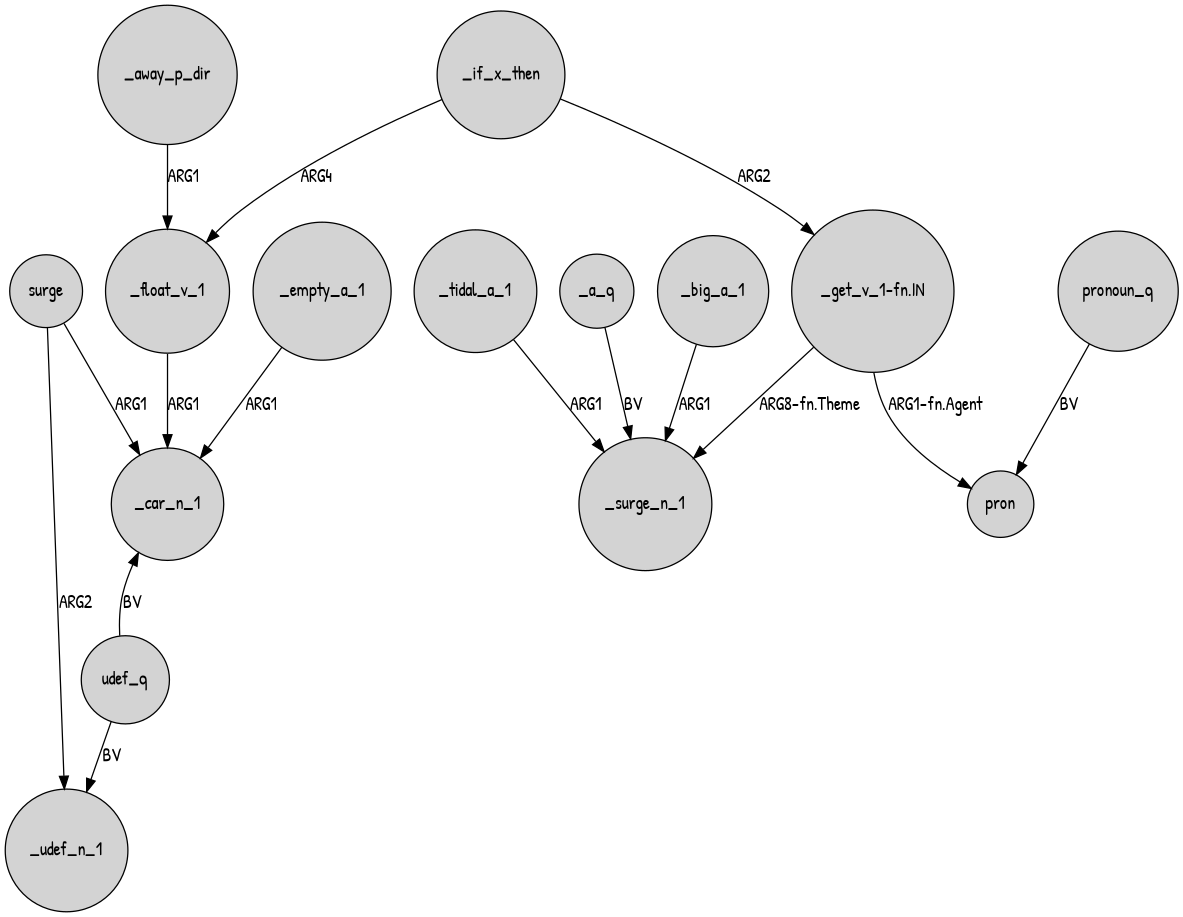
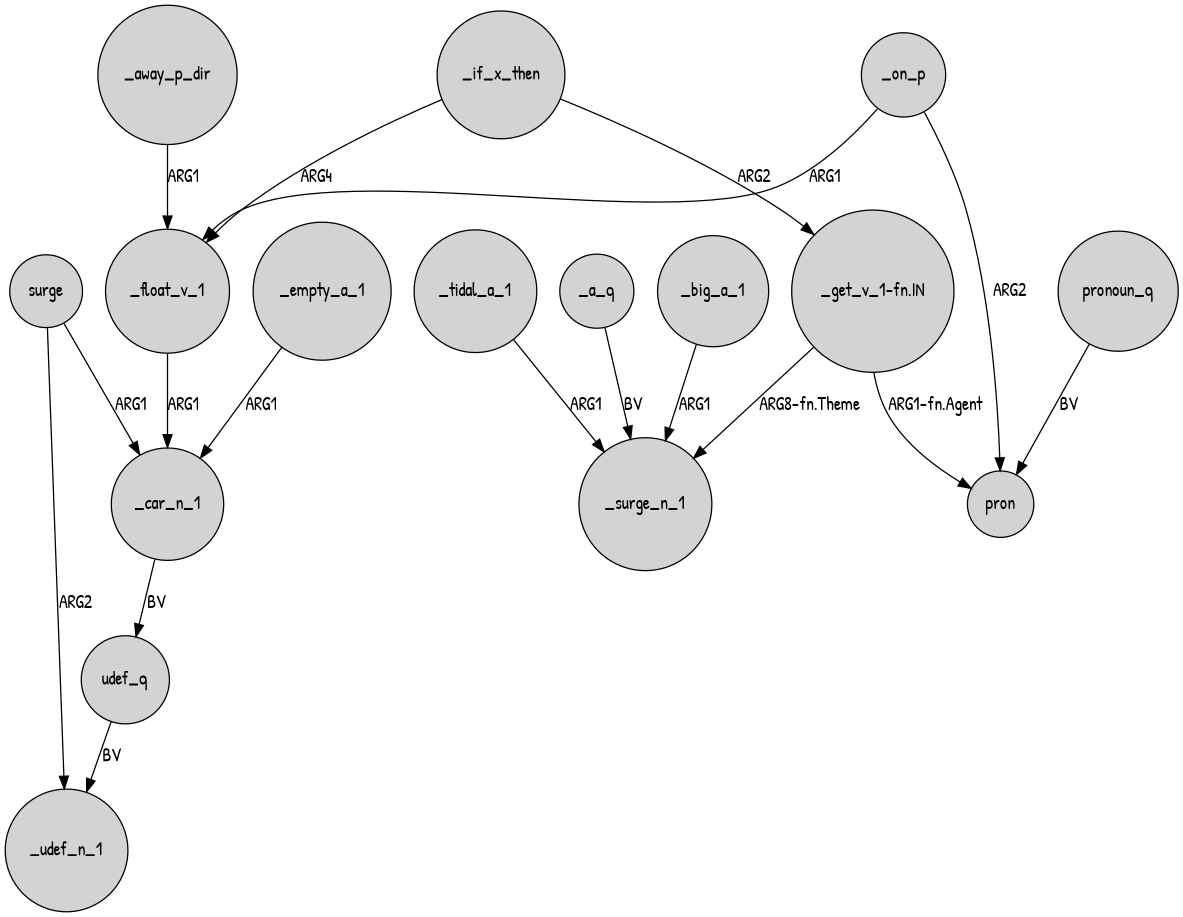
node "_on_p": added
edge "udef_q" -> "_car_n_1": reversed
